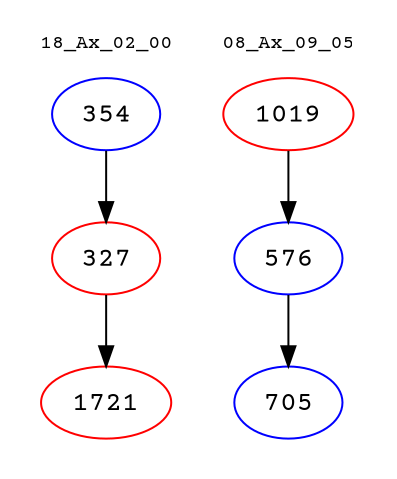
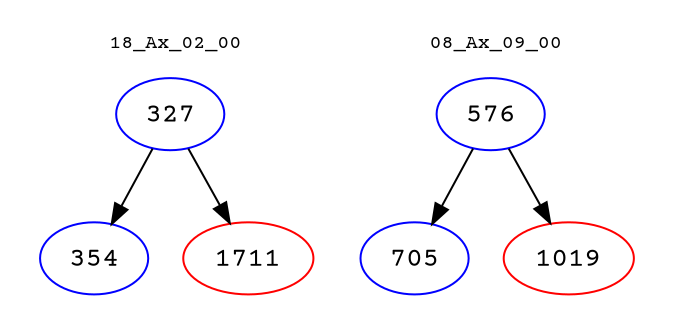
cluster "08_Ax_09_05": label "08_Ax_09_05" -> "08_Ax_09_00"
edge "354" -> "327": reversed
edge "1019" -> "576": reversed
node "327": color red -> blue
node "1721": label "1721" -> "1711"
